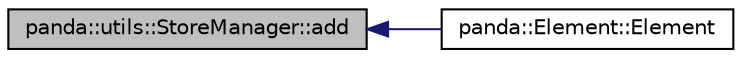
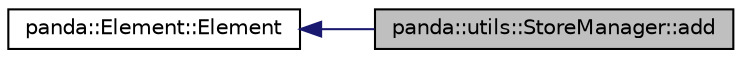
edge "panda::Element::Element" -> "panda::utils::StoreManager::add": reversed
